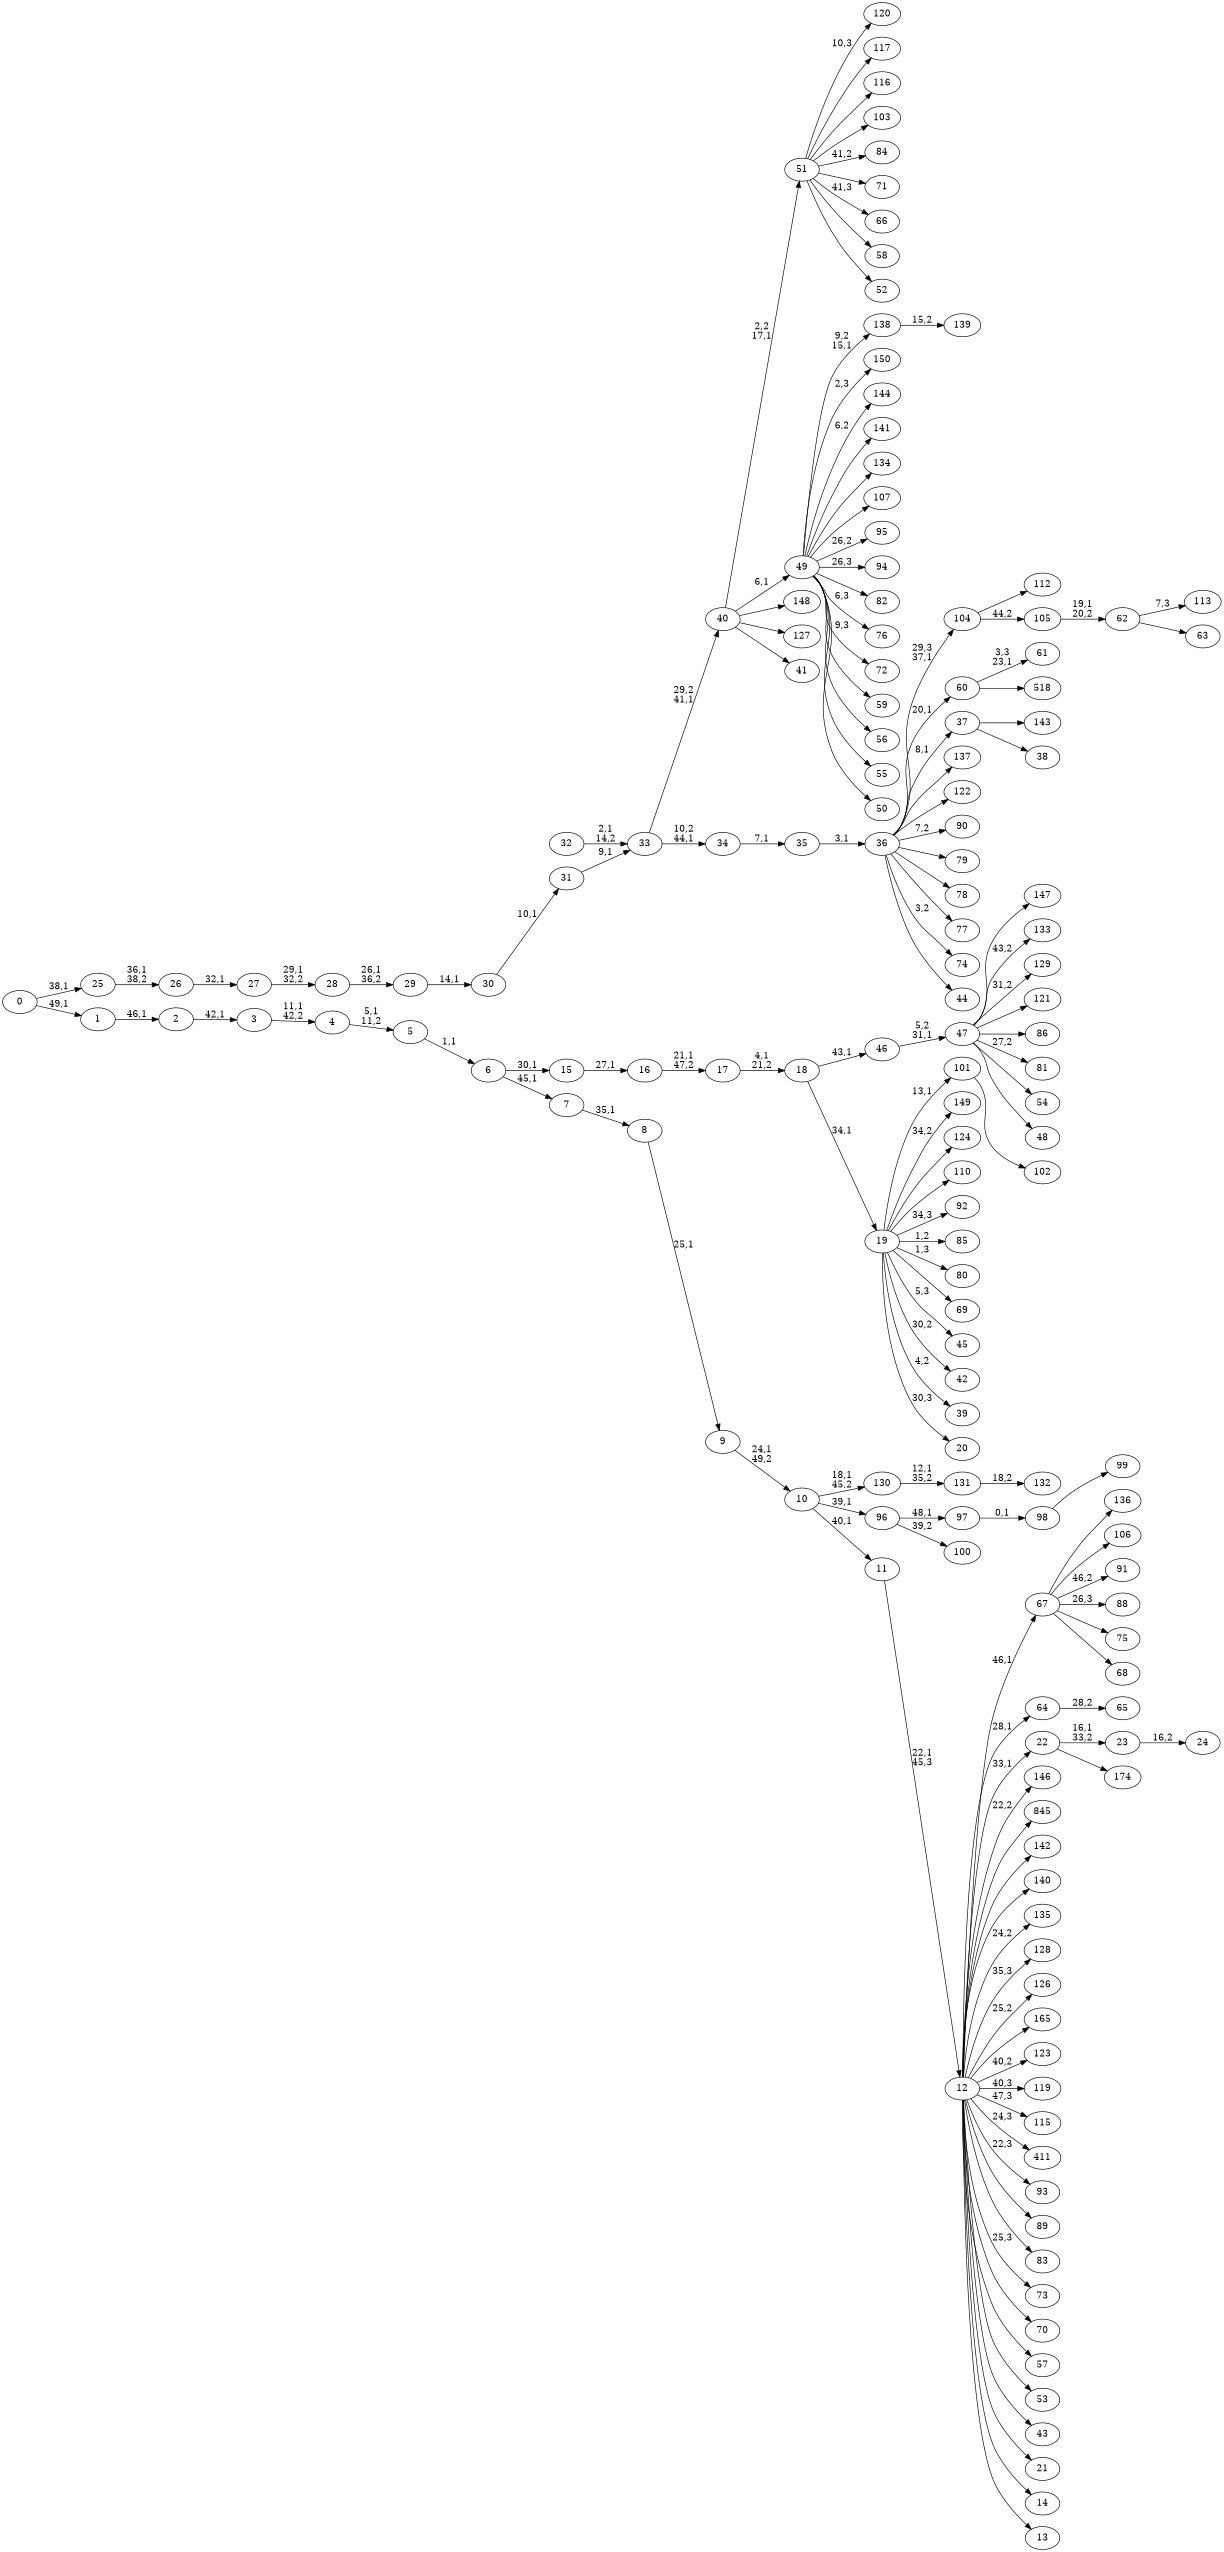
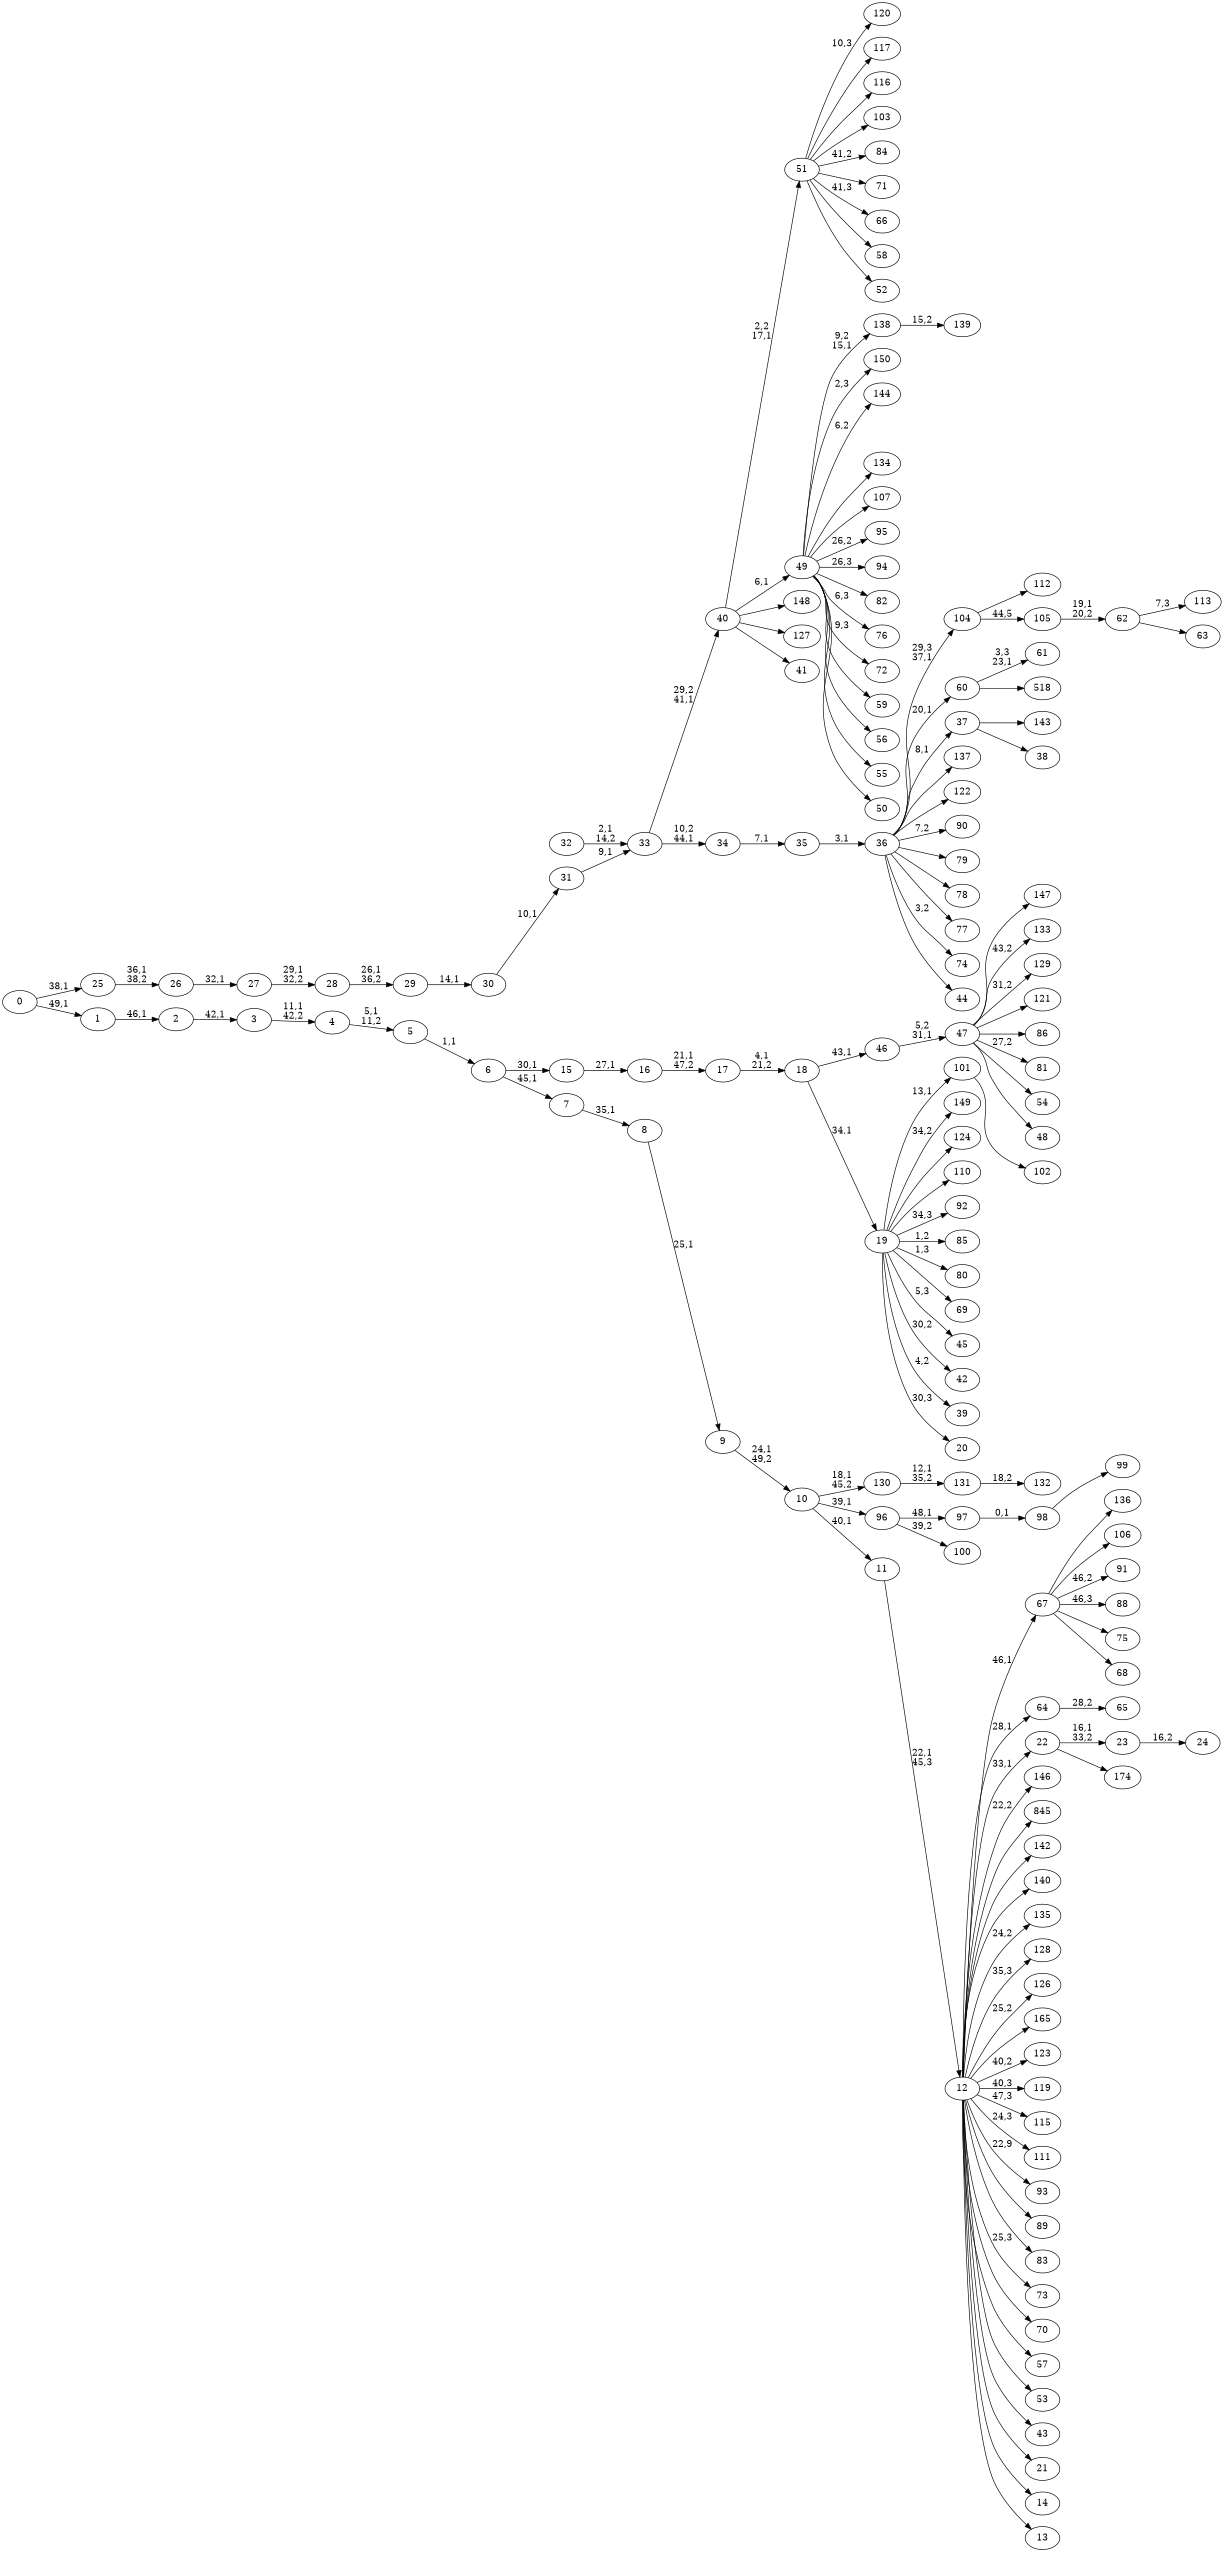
node "141": removed
edge "104" -> "105": label "44,2" -> "44,5"
edge "67" -> "88": label "26,3" -> "46,3"
edge "12" -> "93": label "22,3" -> "22,9"
node "411": label "411" -> "111"
